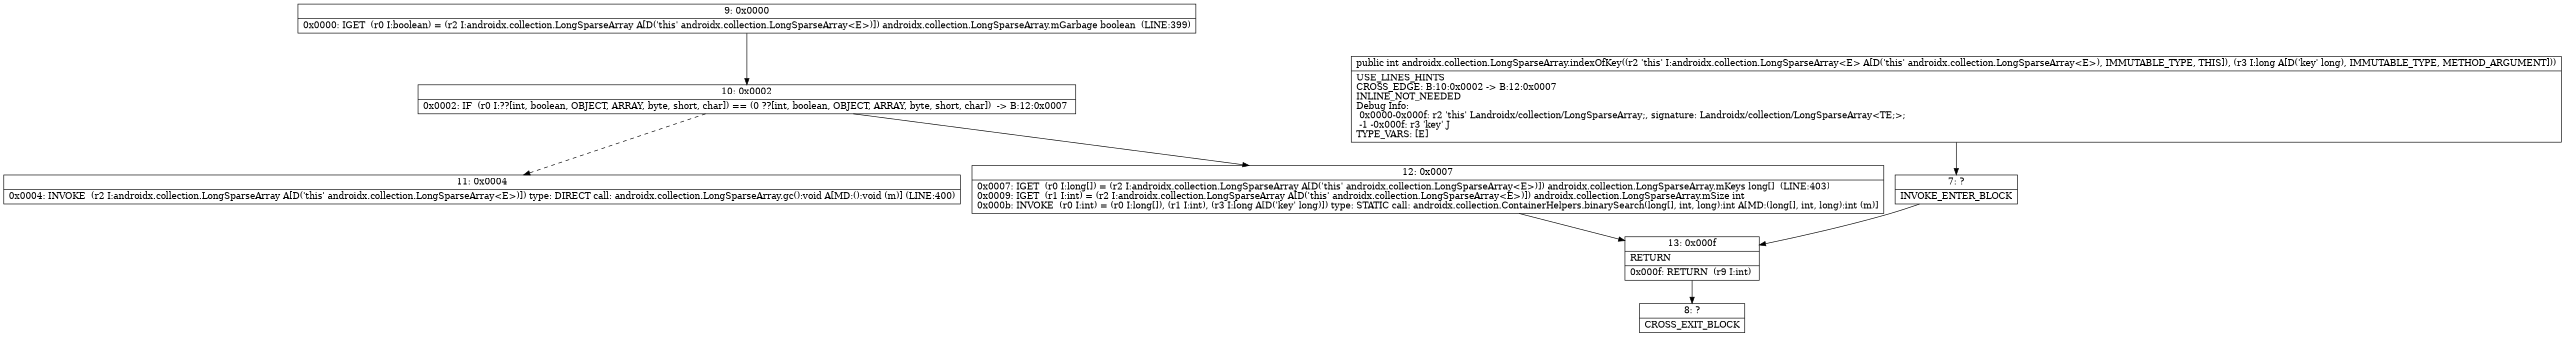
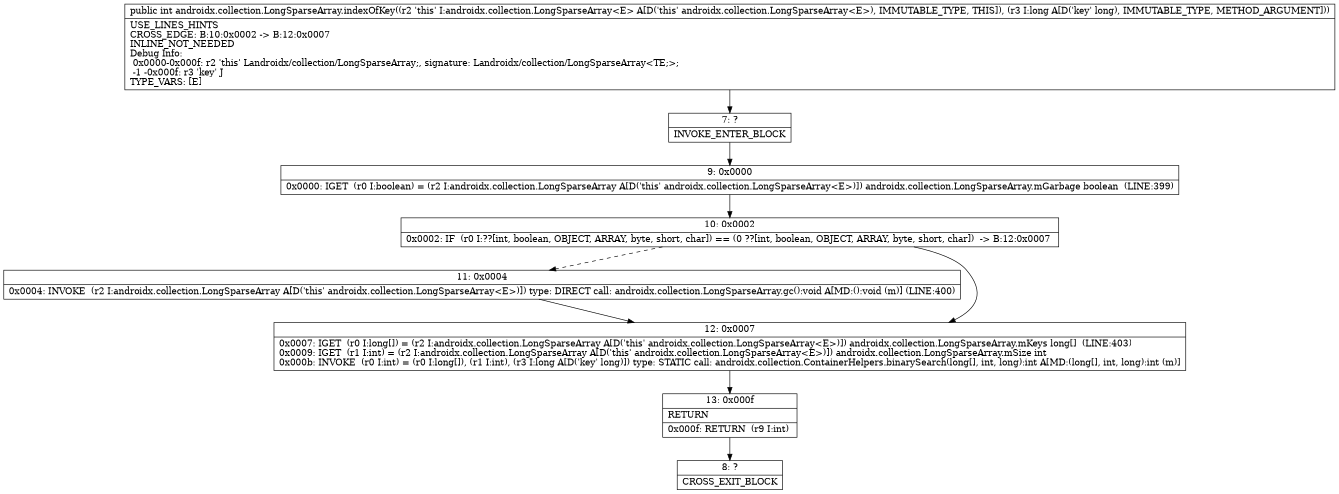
edge "7: ?" -> "13: 0x000f": now "7: ?" -> "9: 0x0000"
edge "11: 0x0004" -> "12: 0x0007": added
